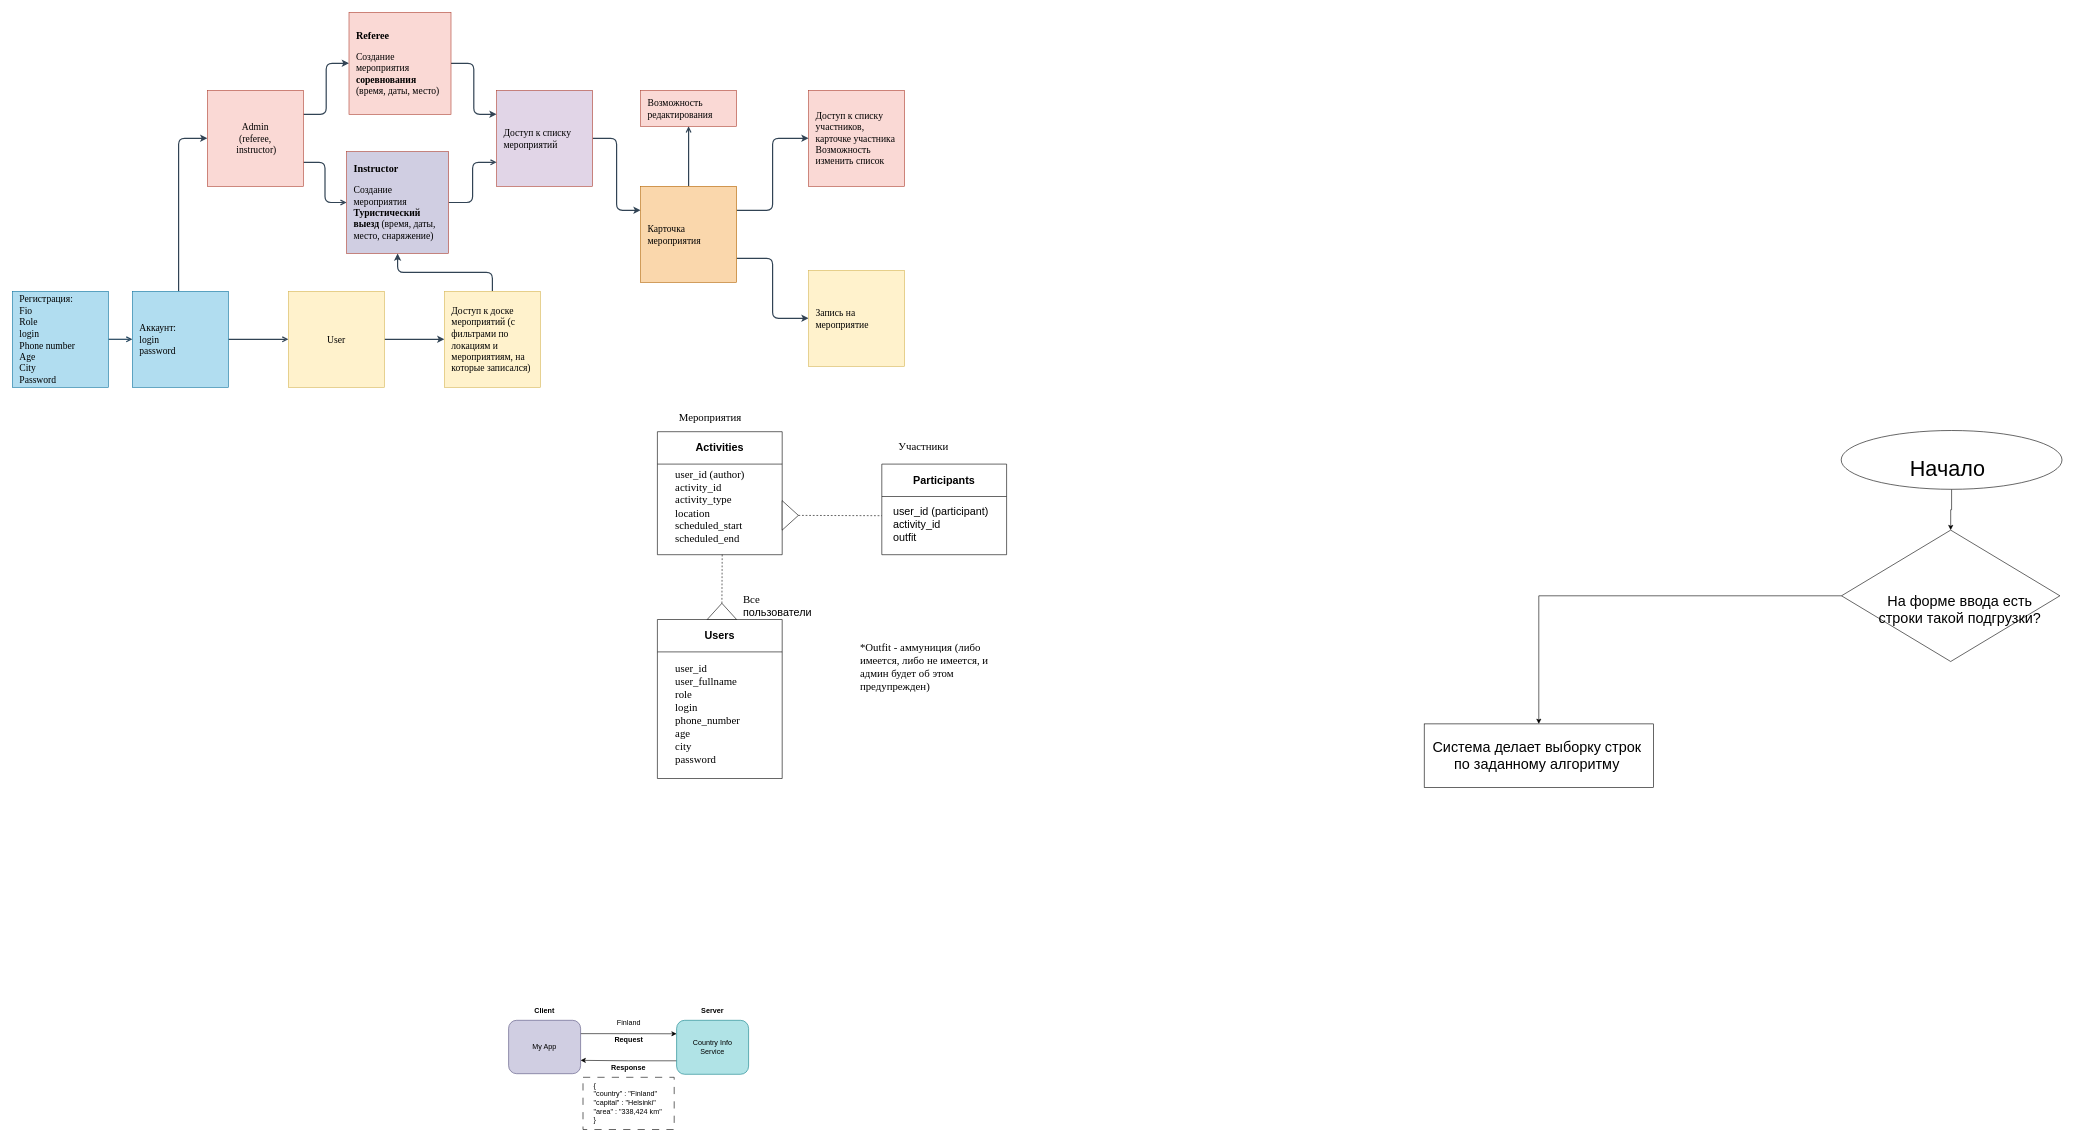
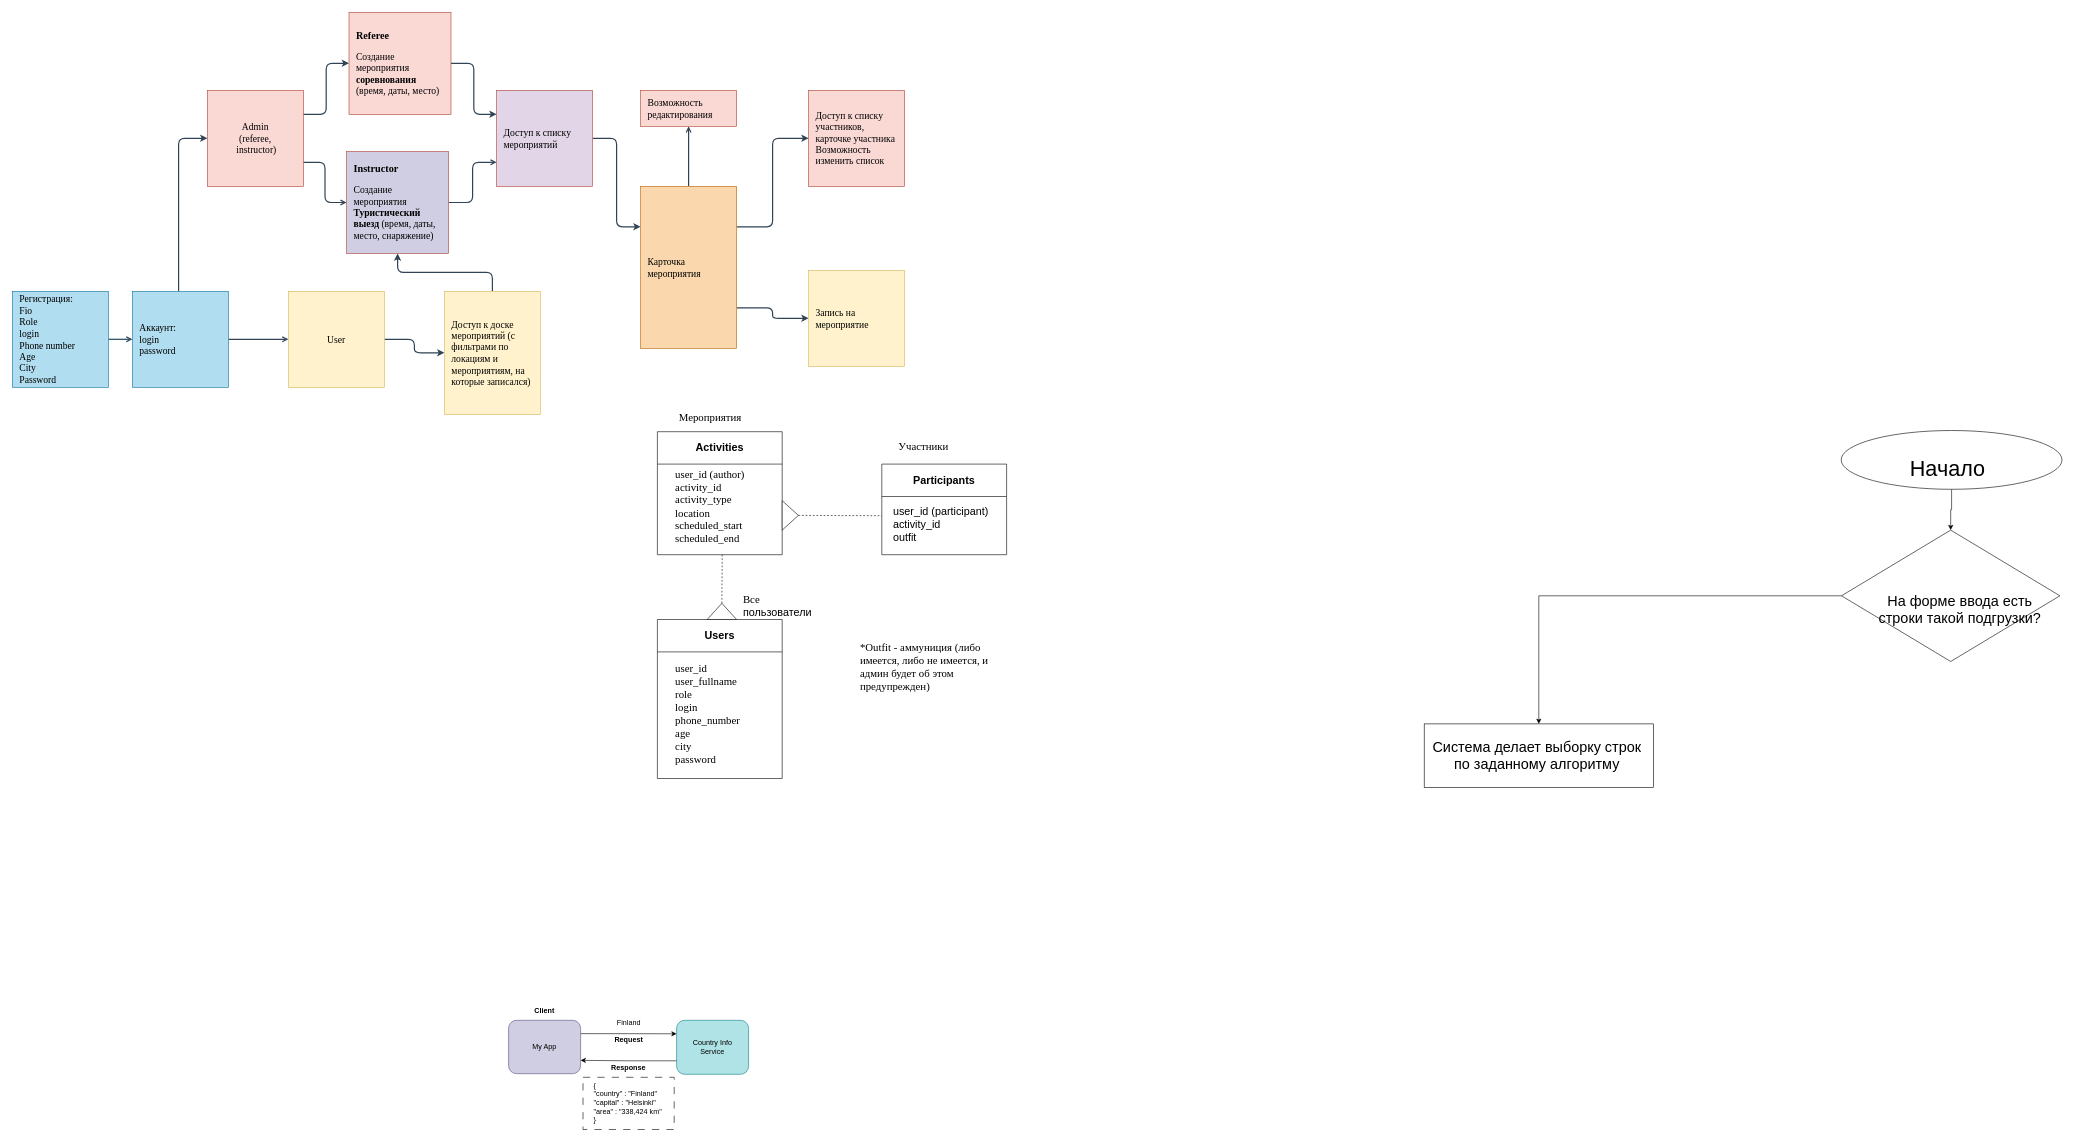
node "Карточка мероприятия": size 96x96 -> 96x162
node "Доступ к доске мероприятий (с фильтрами по локациям и мероприятиям, на которые записался)": size 96x96 -> 96x123
node "Server": removed
